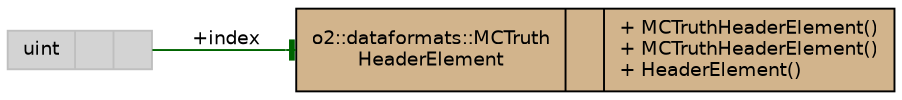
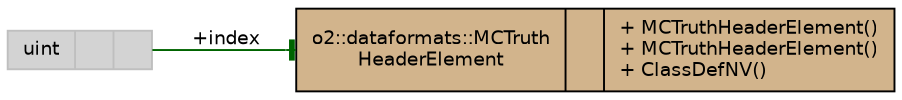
node "o2::dataformats::MCTruth": text "+ HeaderElement()" -> "+ ClassDefNV()"
